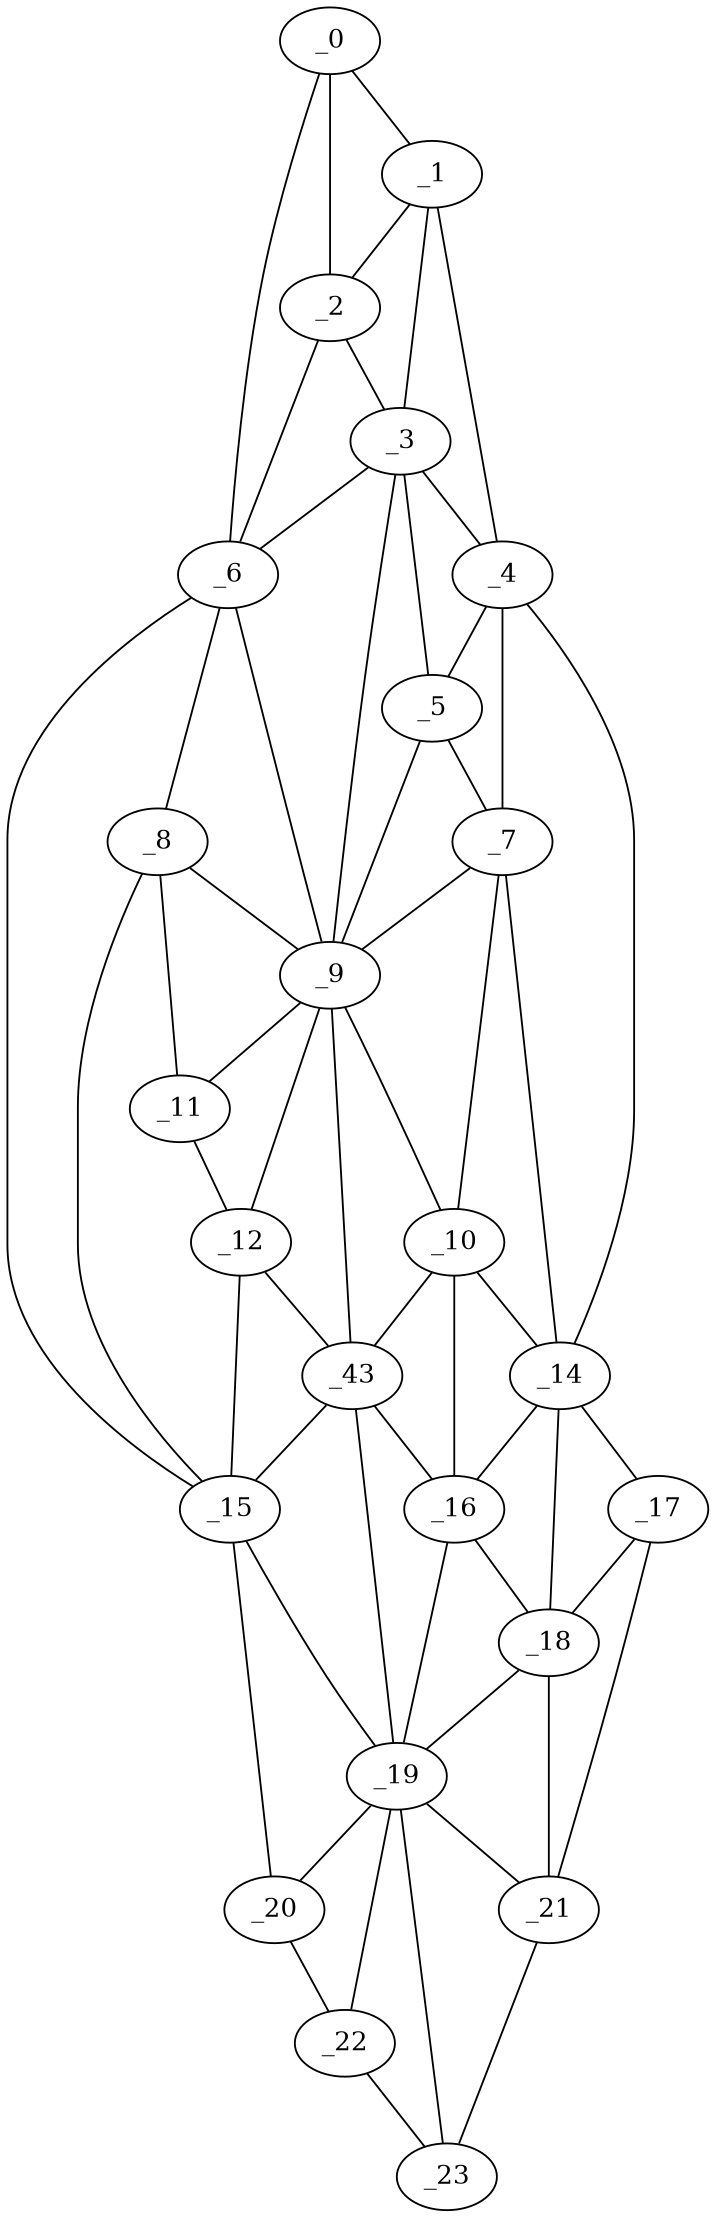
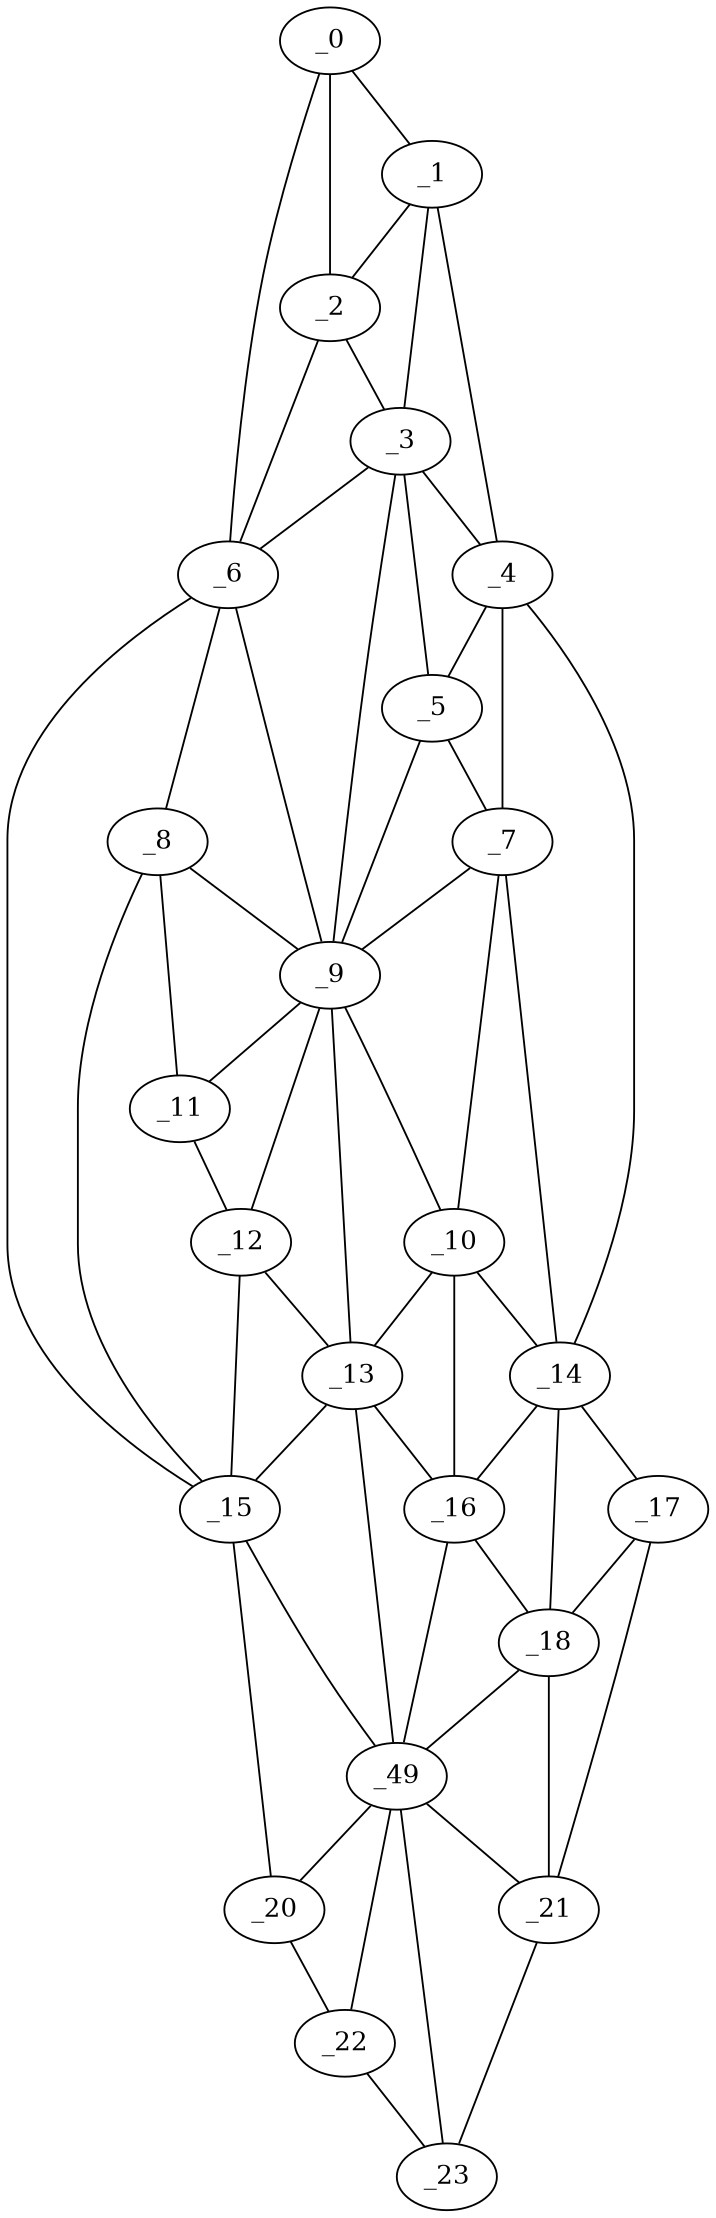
node "_43": label "_43" -> "_13"
node "_19": label "_19" -> "_49"
